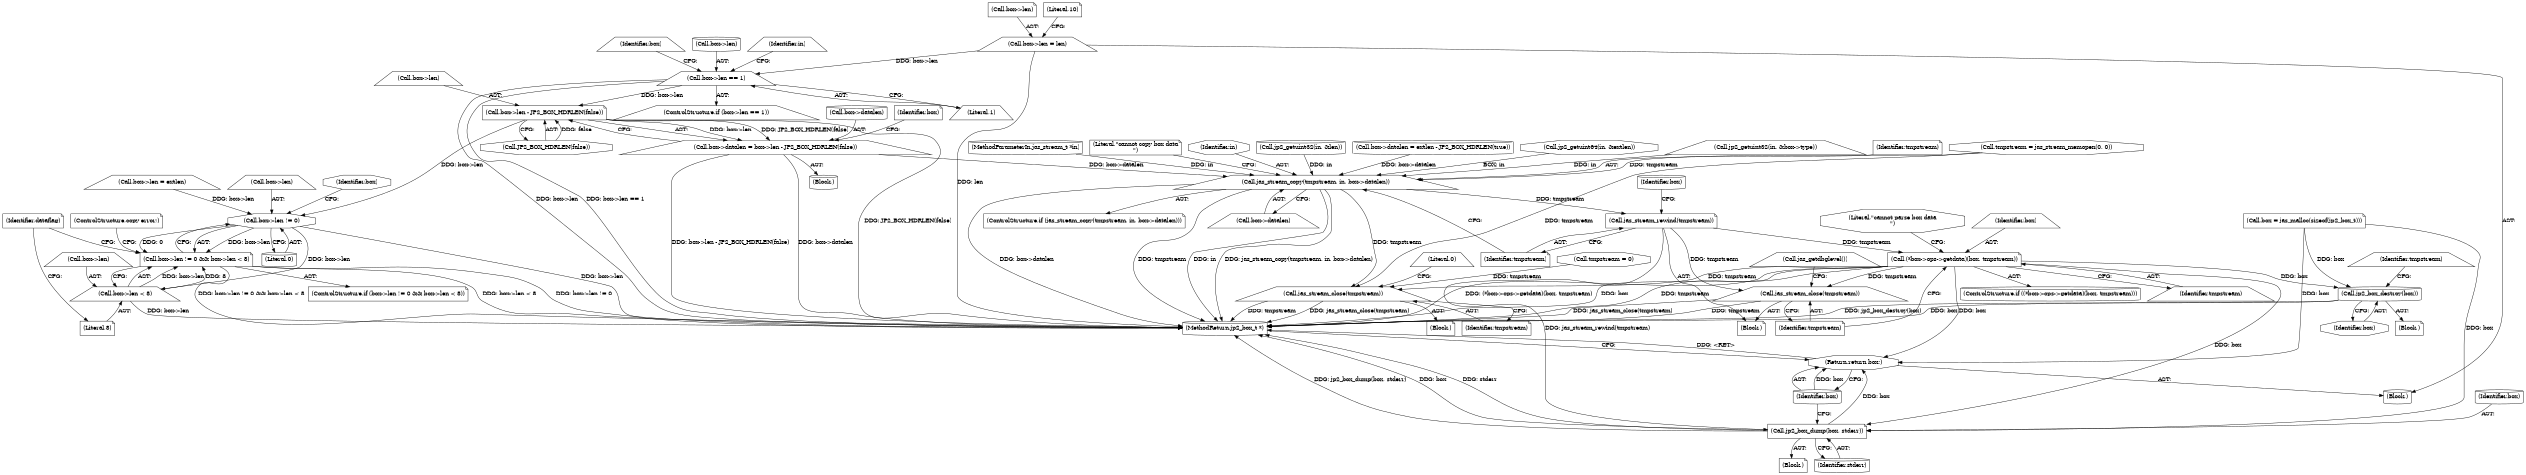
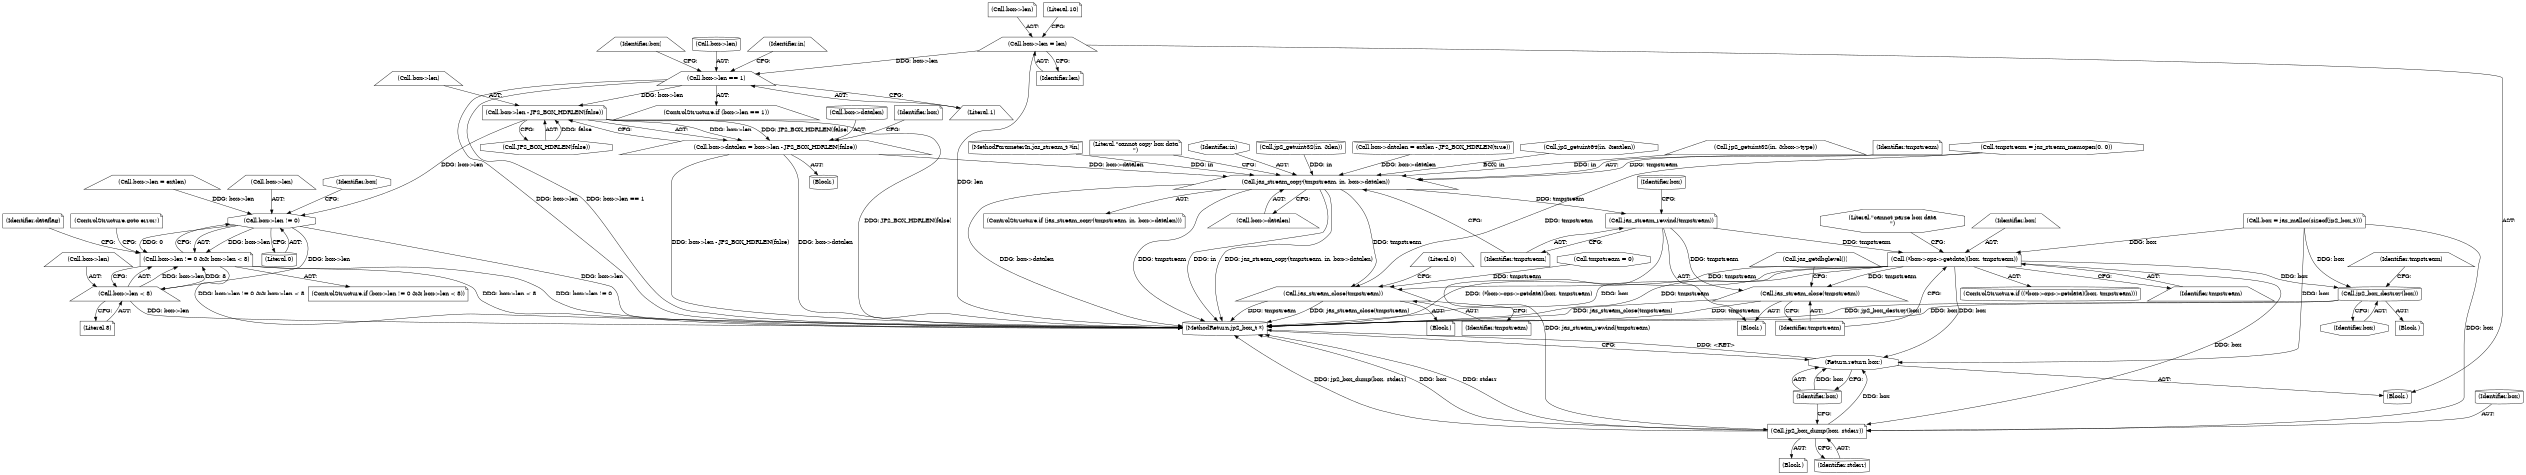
node "(Identifier,len)": added
node "(ControlStructure,copy error;)": label "(ControlStructure,copy error;)" -> "(ControlStructure,goto error;)"
edge "(Call,box = jas_malloc(sizeof(jp2_box_t)))" -> "(Call,(*box->ops->getdata)(box, tmpstream))": added, label "DDG: box"
edge "(Identifier,dataflag)" -> "(Literal,8)": now "(Call,box->len < 8)" -> "(Literal,8)"
